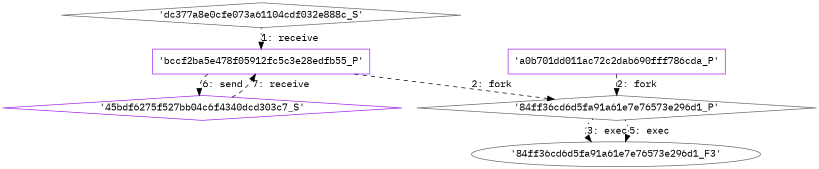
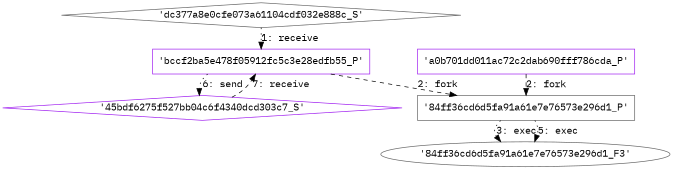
edge "'bccf2ba5e478f05912fc5c3e28edfb55_P'" -> "'45bdf6275f527bb04c6f4340dcd303c7_S'": style dashed -> dotted
node "'84ff36cd6d5fa91a61e7e76573e296d1_P'": shape diamond -> box
